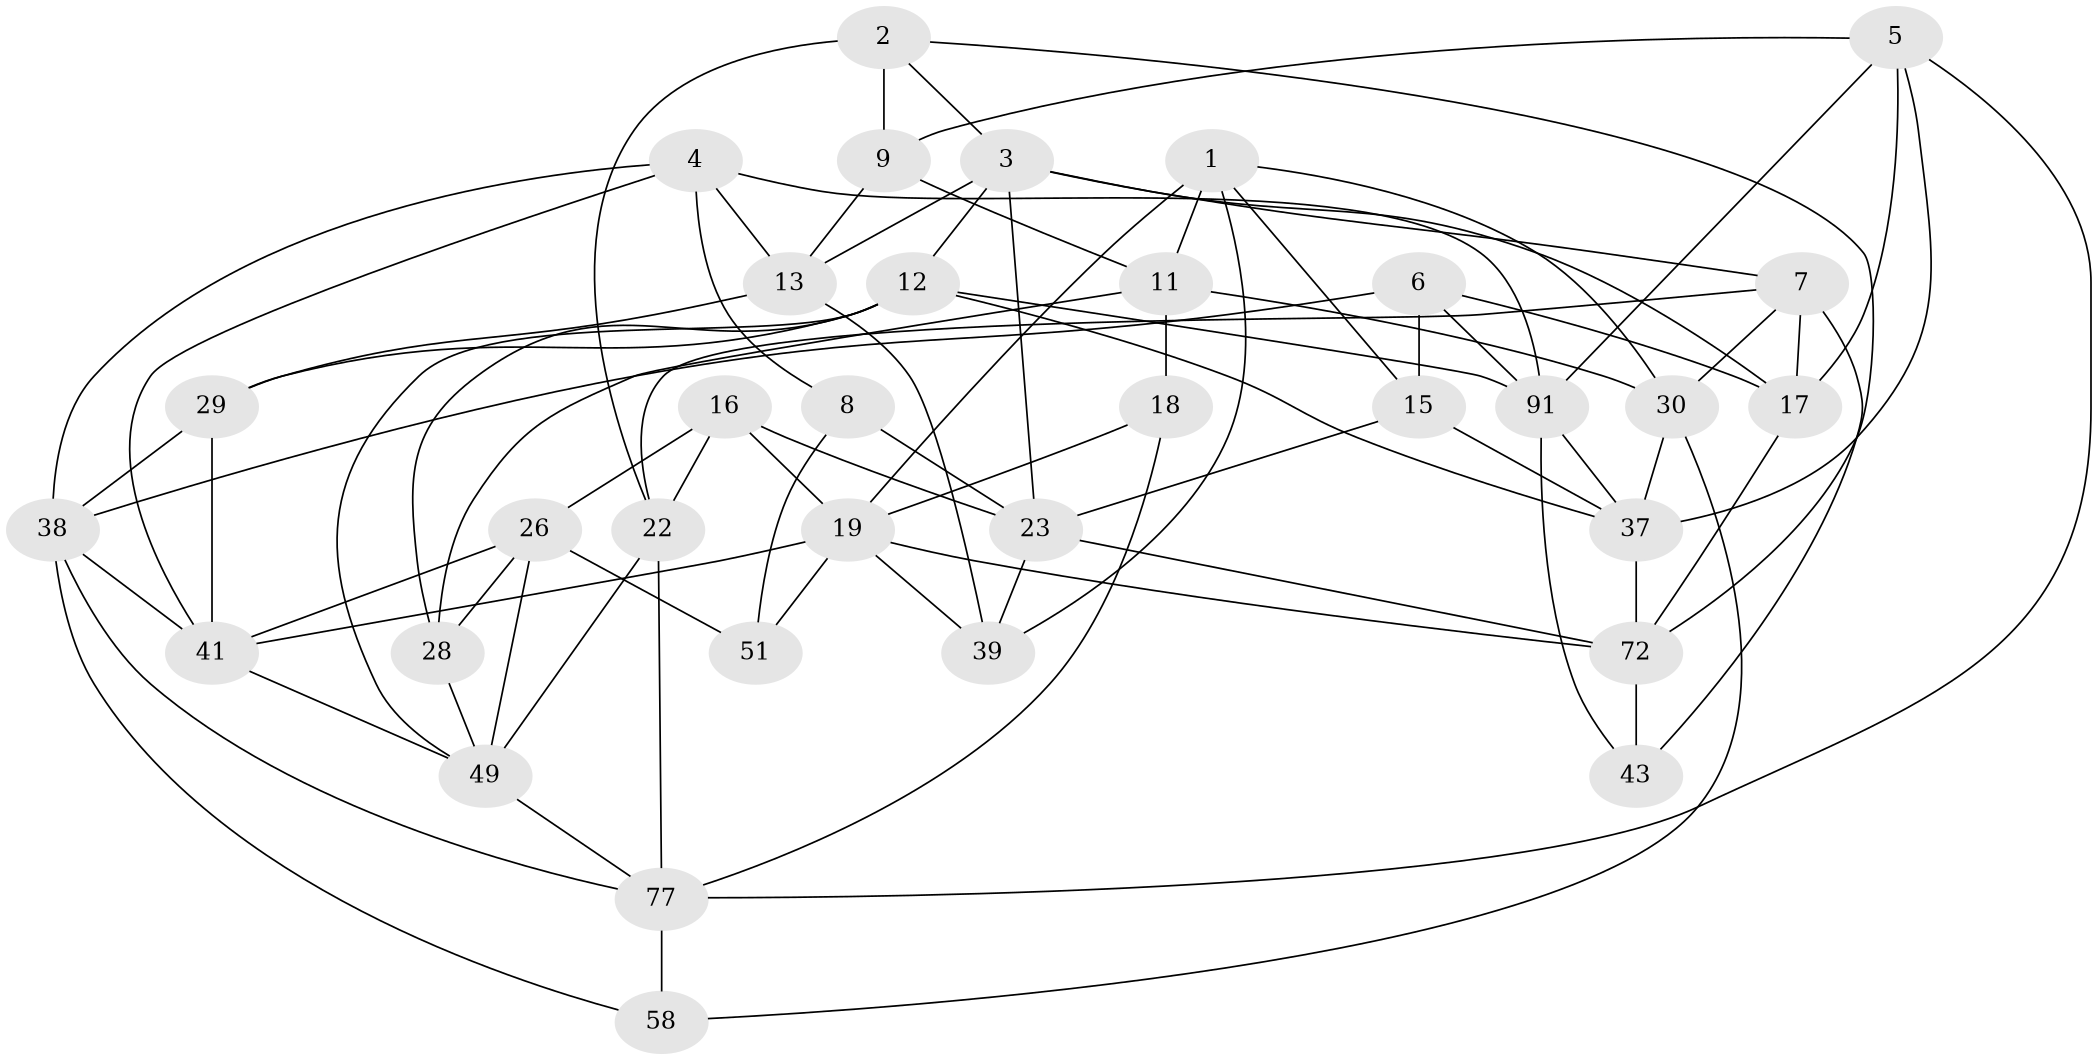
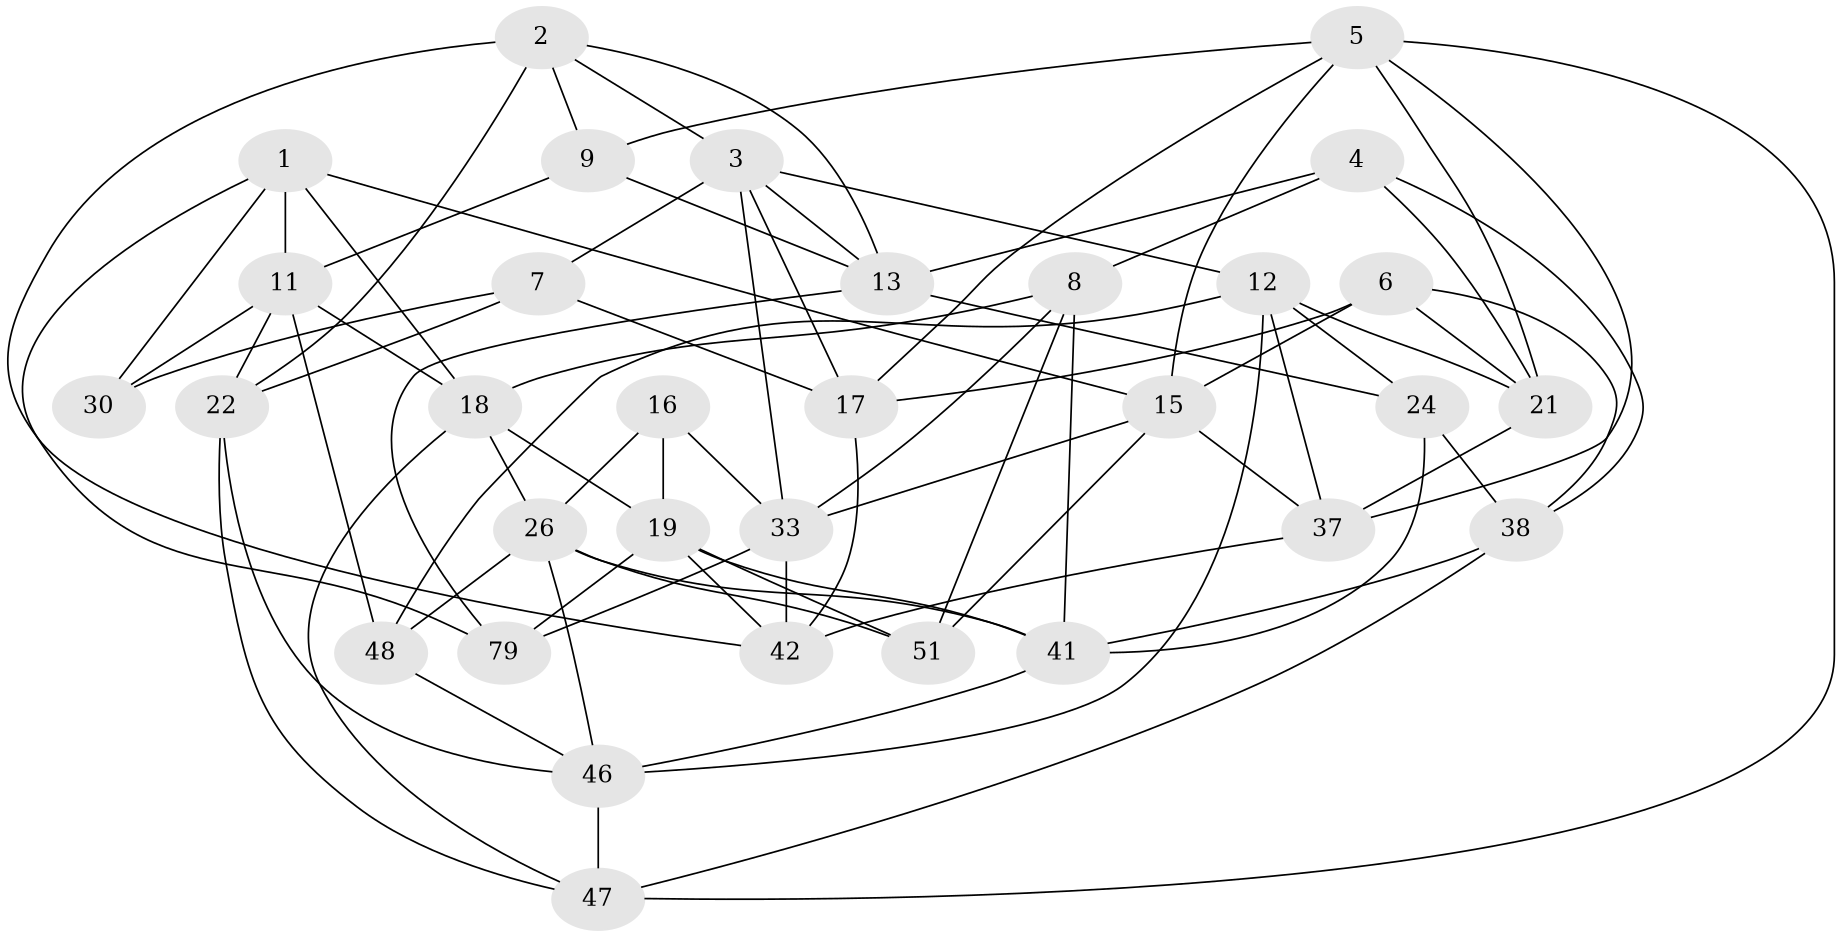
edge "2" -- "13": added
edge "5" -- "15": added
edge "4" -- "41": now "8" -- "41"
edge "8" -- "18": added
edge "1" -- "19": now "1" -- "18"
node "29": label "29" -> "24"
node "91": label "91" -> "21"
edge "18" -- "26": added
edge "16" -- "22": now "11" -- "22"
edge "30" -- "37": removed
node "23": label "23" -> "33"
edge "15" -- "51": added
node "28": label "28" -> "48"
node "39": label "39" -> "79"
node "72": label "72" -> "42"
node "49": label "49" -> "46"
node "43": removed
node "77": label "77" -> "47"
node "58": removed
